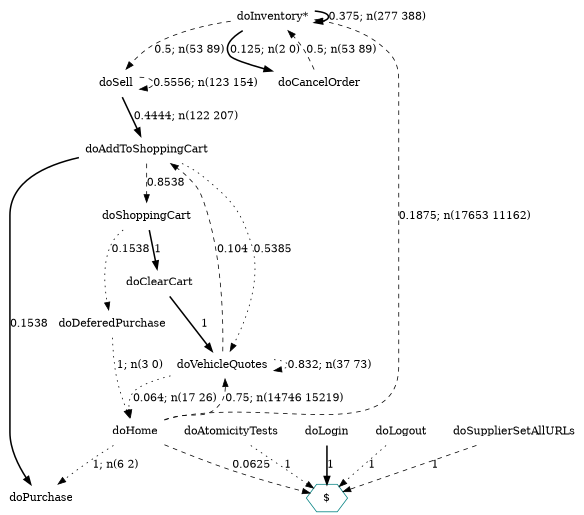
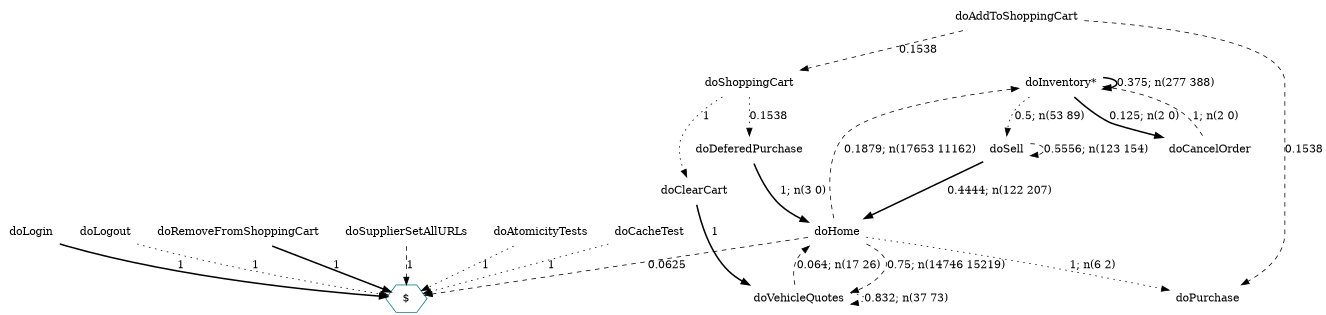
edge "doInventory*" -> "doSell": style dashed -> dotted
edge "doCancelOrder" -> "doInventory*": label "0.5; n(53 89)" -> "1; n(2 0)"
edge "doSell" -> "doAddToShoppingCart": now "doSell" -> "doHome"
edge "doAddToShoppingCart" -> "doShoppingCart": label "0.8538" -> "0.1538"
edge "doHome" -> "doInventory*": label "0.1875; n(17653 11162)" -> "0.1879; n(17653 11162)"
node "doRemoveFromShoppingCart": added
node "doCacheTest": added
edge "doAddToShoppingCart" -> "doVehicleQuotes": removed, label "0.5385"
edge "doShoppingCart" -> "doClearCart": style bold -> dotted
edge "doVehicleQuotes" -> "doAddToShoppingCart": removed, label "0.104"
edge "doAddToShoppingCart" -> "doPurchase": style bold -> dashed
edge "doDeferedPurchase" -> "doHome": style dotted -> bold
edge "doVehicleQuotes" -> "doHome": style dotted -> dashed
